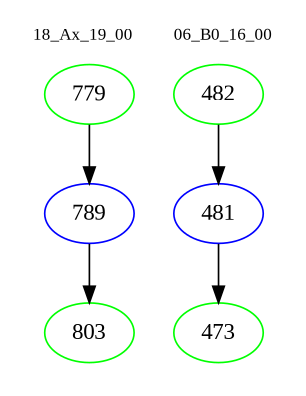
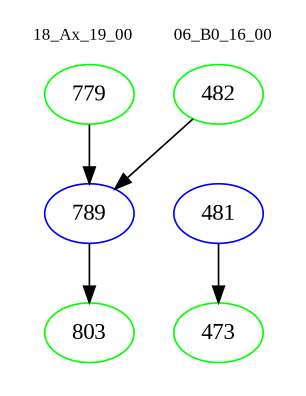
edge "482" -> "481": now "482" -> "789"
